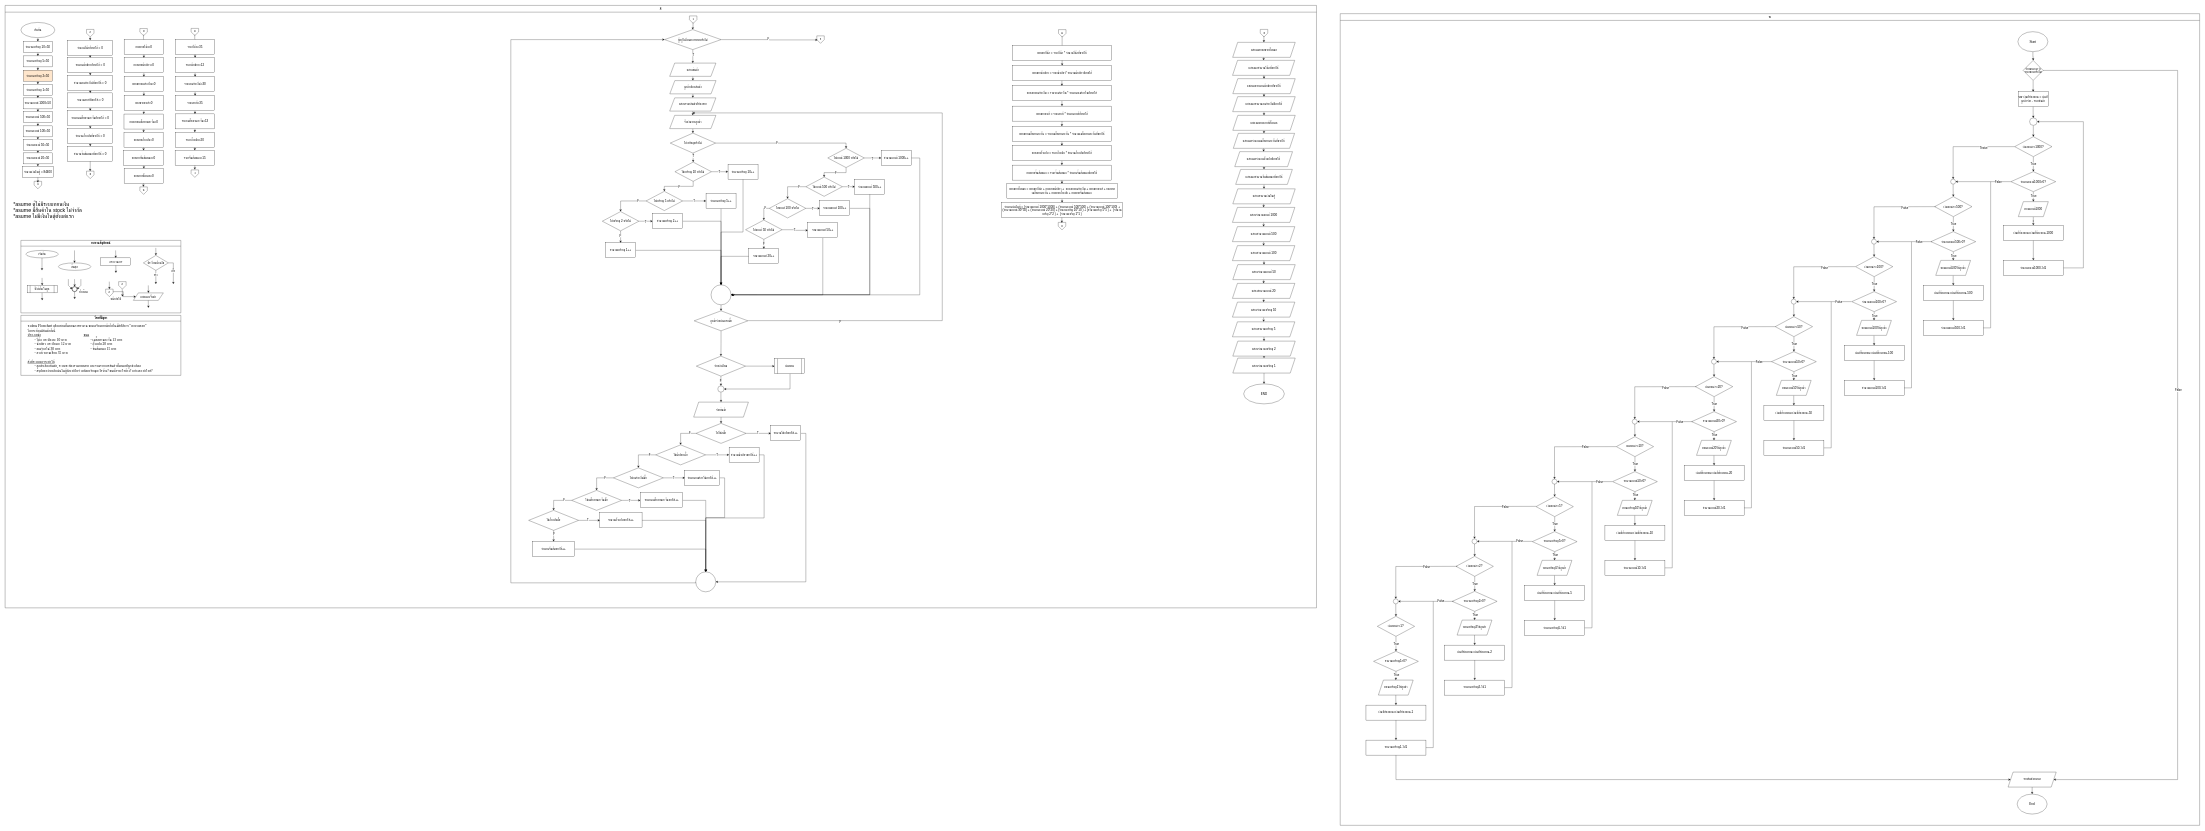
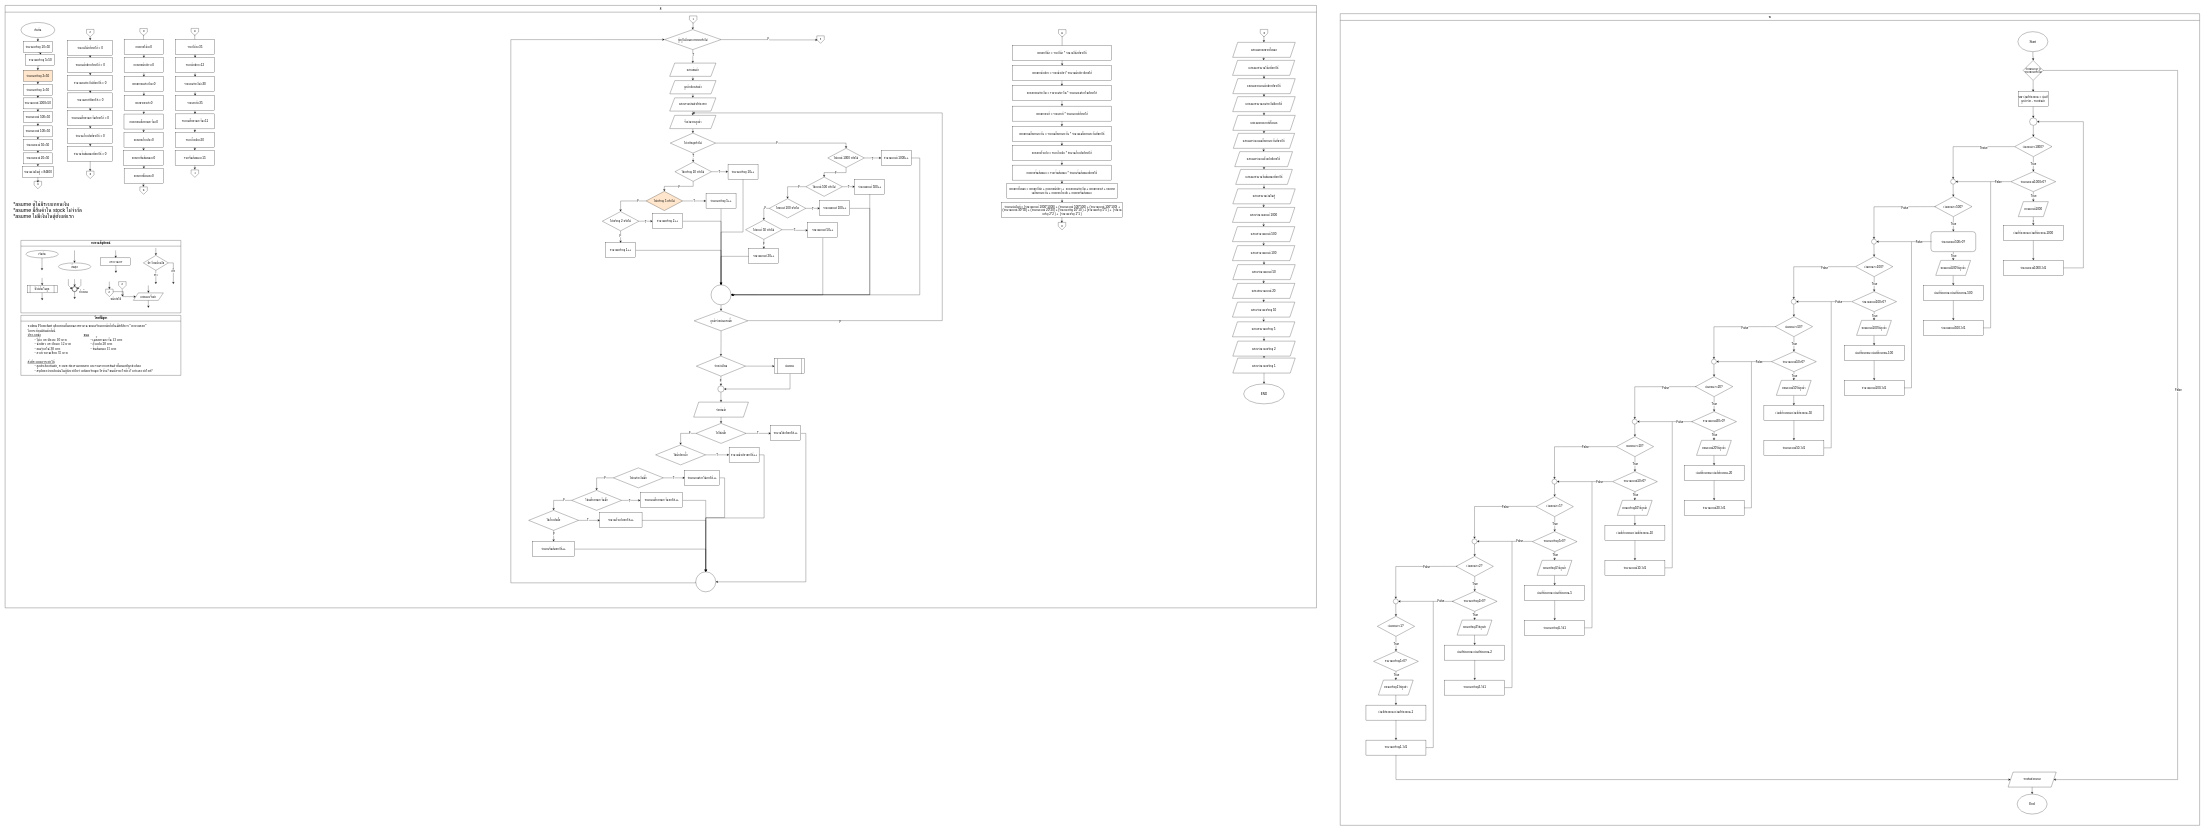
node "จำนวนเหรียญ 5=50": moved (38, 61) -> (40, 60)
node "ราคาเมล็ดทานตะวัน=13": label "ราคาเมล็ดทานตะวัน=13" -> "ราคาเมล็ดทานตะวัน=11"
node "ใช่เหรียญ 5 หรือไม่": fillcolor #ffffff -> #ffe6cc
node "จำนวนแบงค์500>0?": shape diamond -> rounded rectangle
edge "ใช่น้ำเขียวมั้ย" -> "ใช่อเมริกาโน่มั้ย": removed, label "F"
